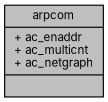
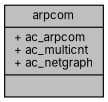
node "arpcom": text "+ ac_enaddr" -> "+ ac_arpcom"
